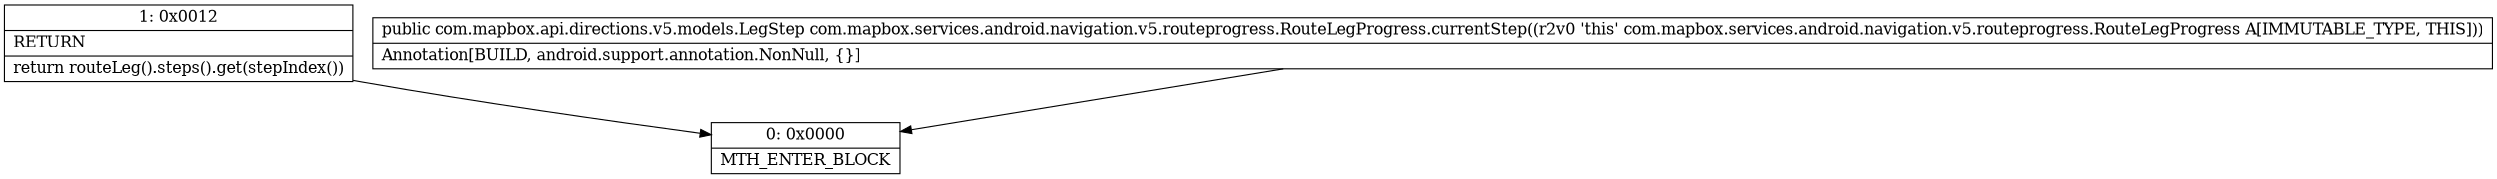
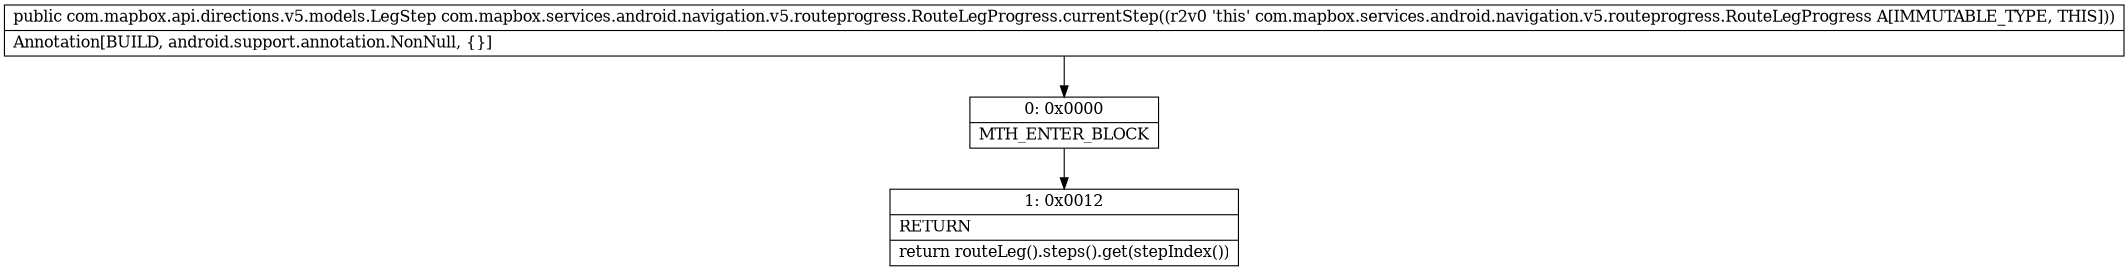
edge "1: 0x0012" -> "0: 0x0000": reversed
